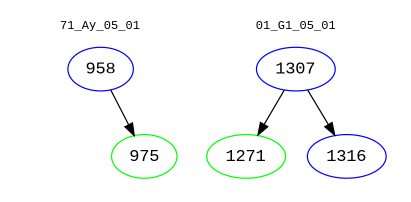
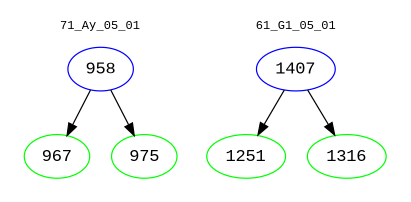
cluster "01_G1_05_01": label "01_G1_05_01" -> "61_G1_05_01"
node "1307": label "1307" -> "1407"
node "967": added
node "1271": label "1271" -> "1251"
node "1316": color blue -> green
